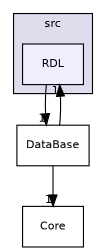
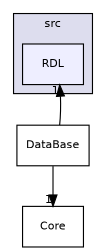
edge "RDL" -> "DataBase": removed
